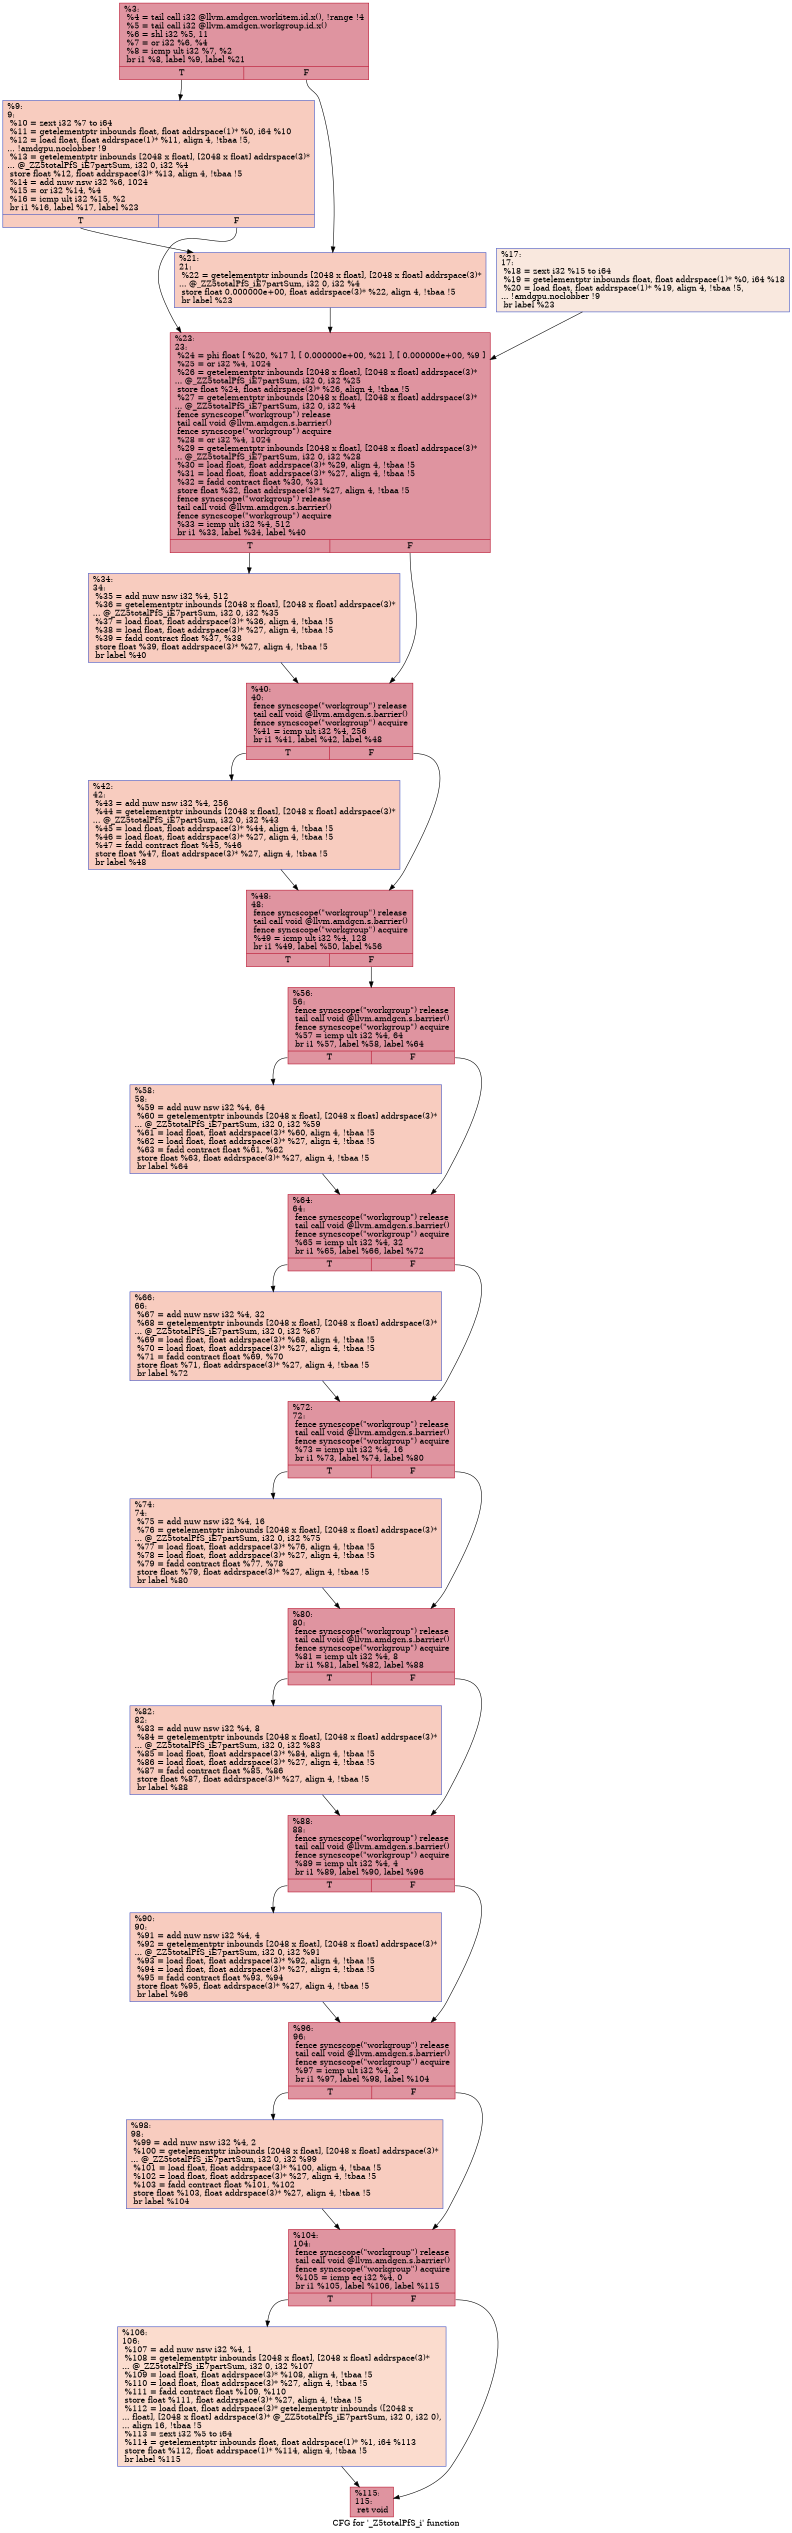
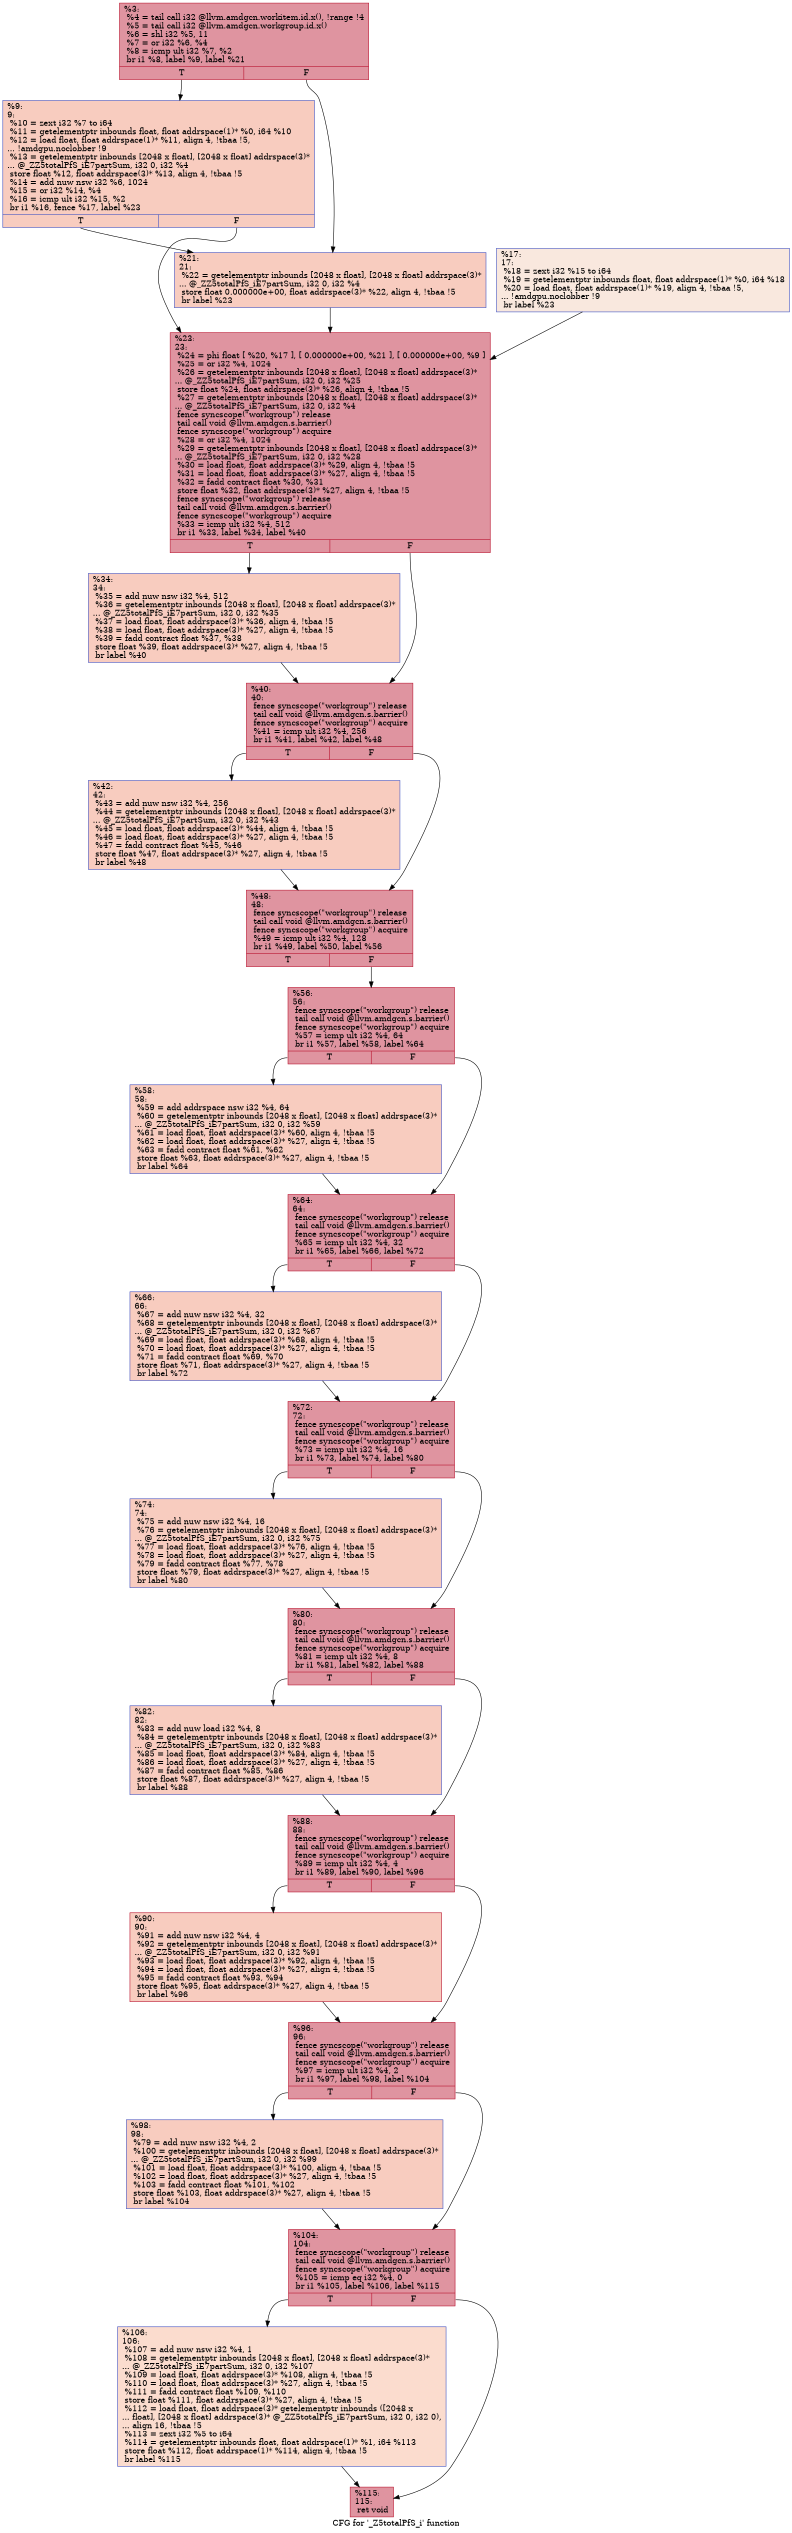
node "%9:": text "br i1 %16, label %17, label %23" -> "br i1 %16, fence %17, label %23"
node "%58:": text "%59 = add nuw nsw i32 %4, 64" -> "%59 = add addrspace nsw i32 %4, 64"
node "%82:": text "%83 = add nuw nsw i32 %4, 8" -> "%83 = add nuw load i32 %4, 8"
node "%90:": color #3d50c3ff -> #b70d28ff
node "%98:": text "%99 = add nuw nsw i32 %4, 2" -> "%79 = add nuw nsw i32 %4, 2"
